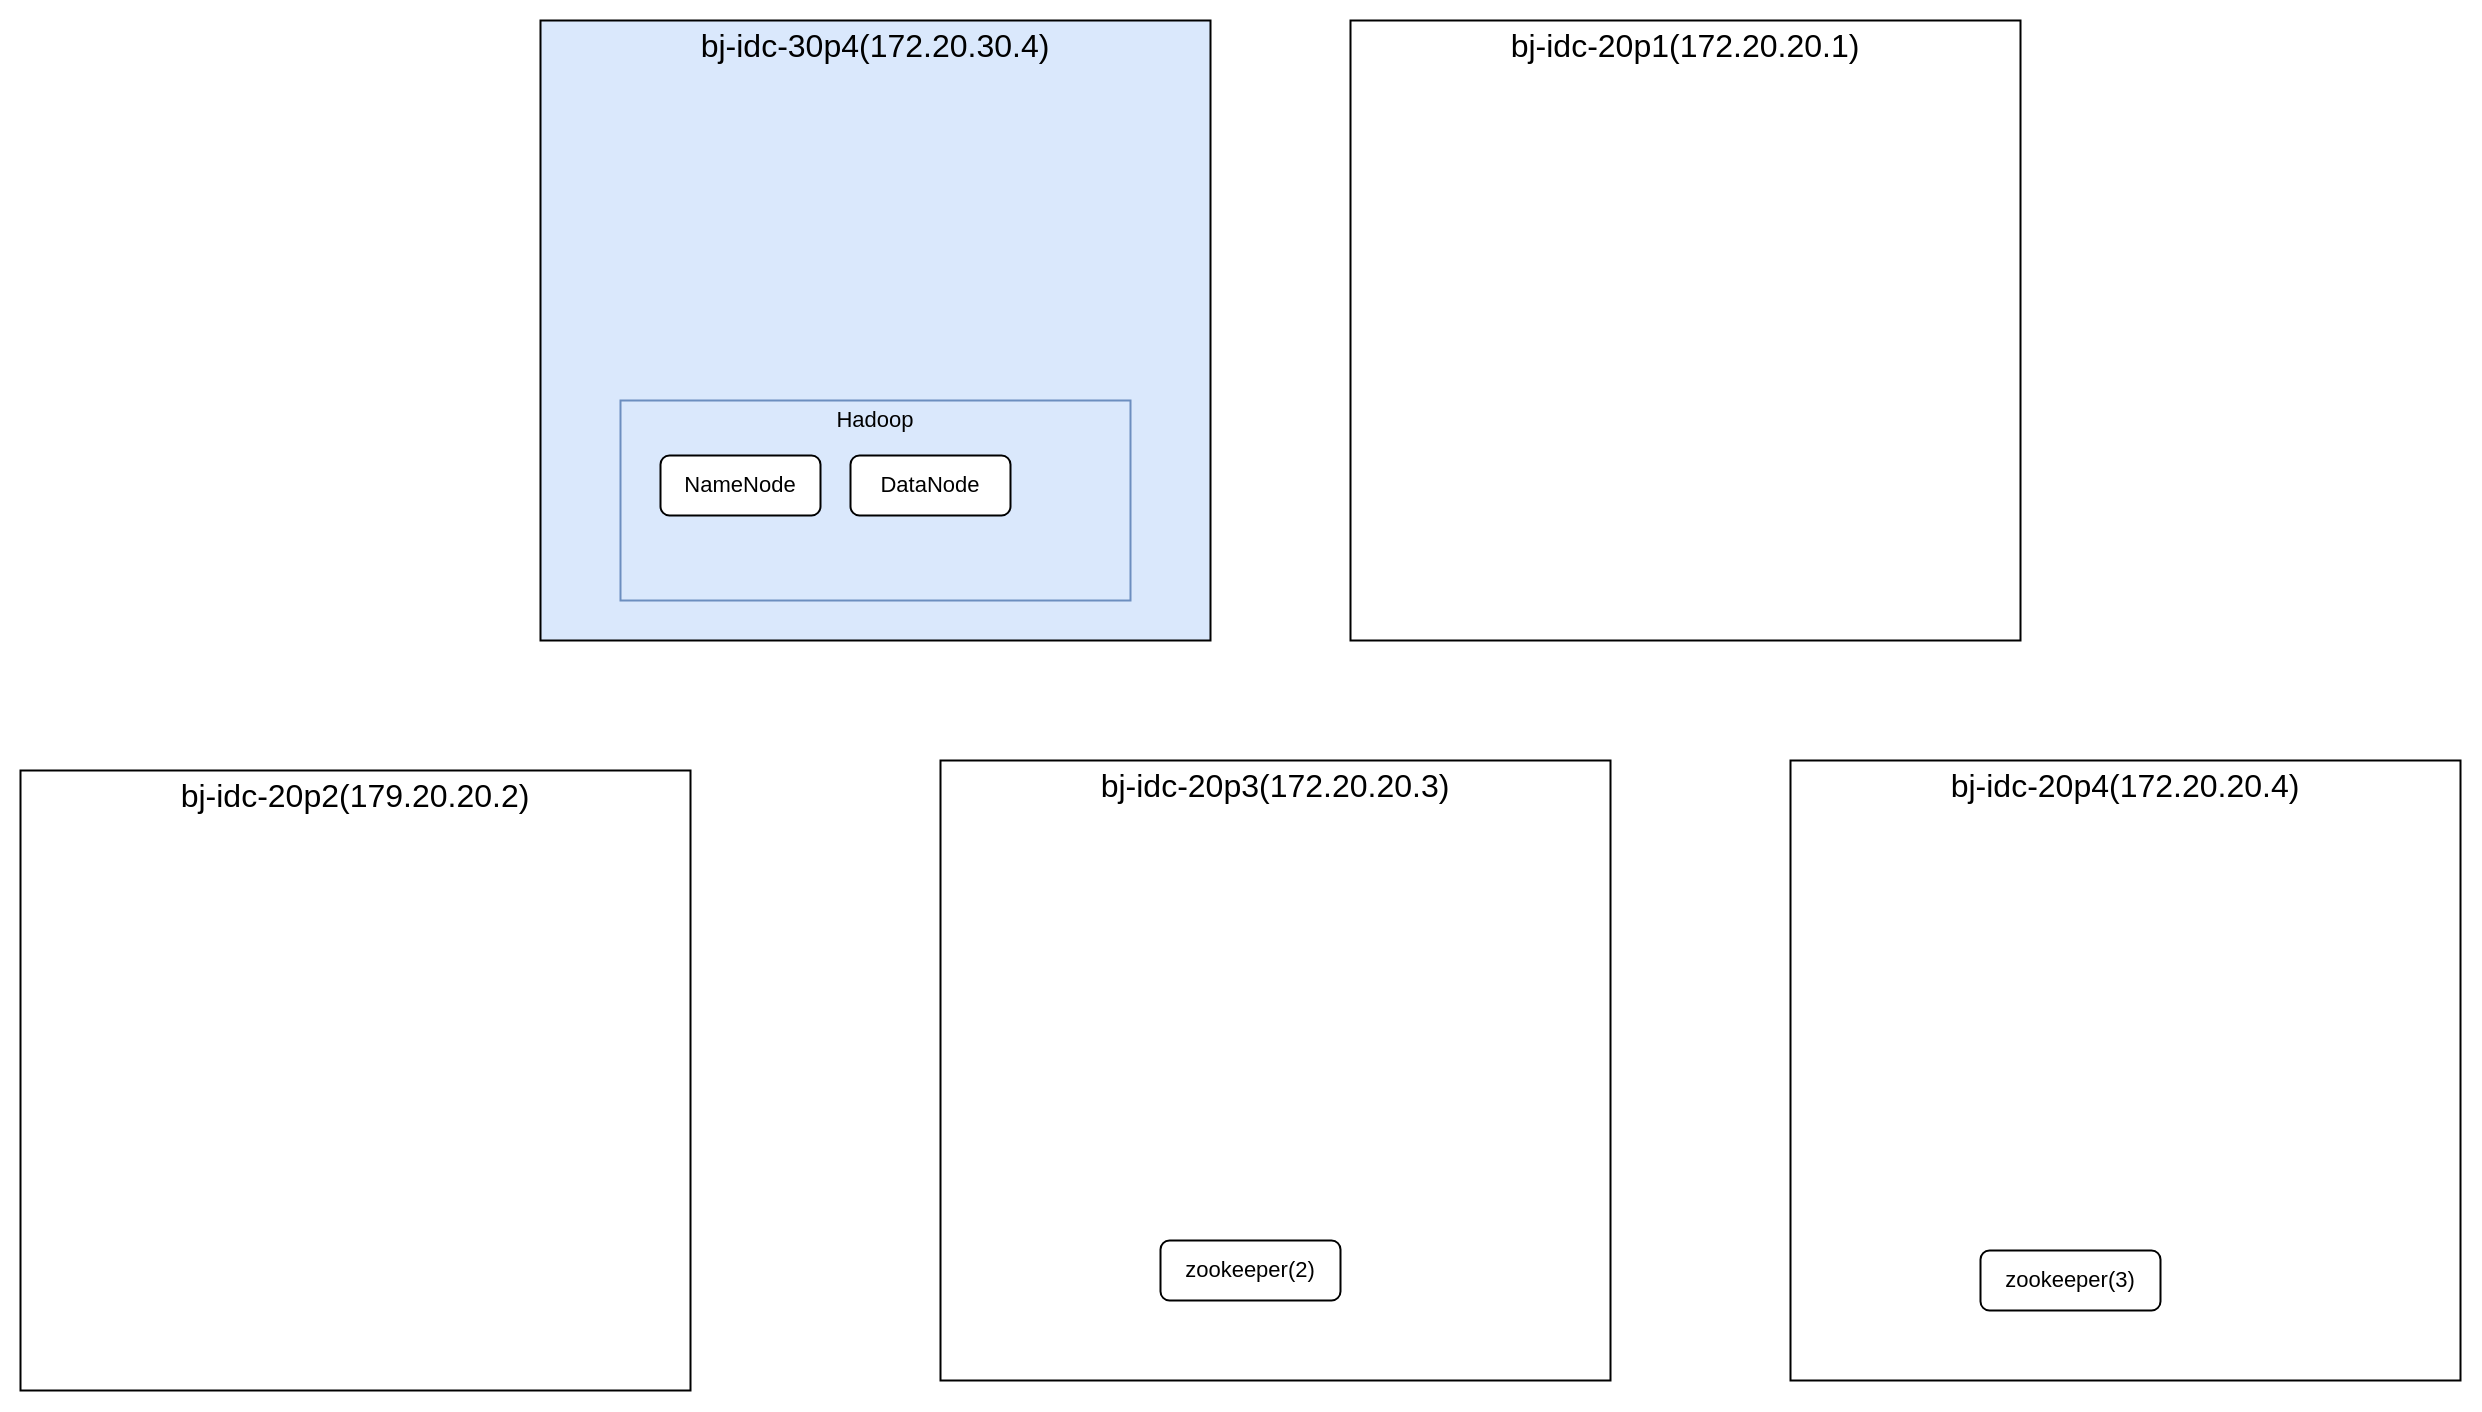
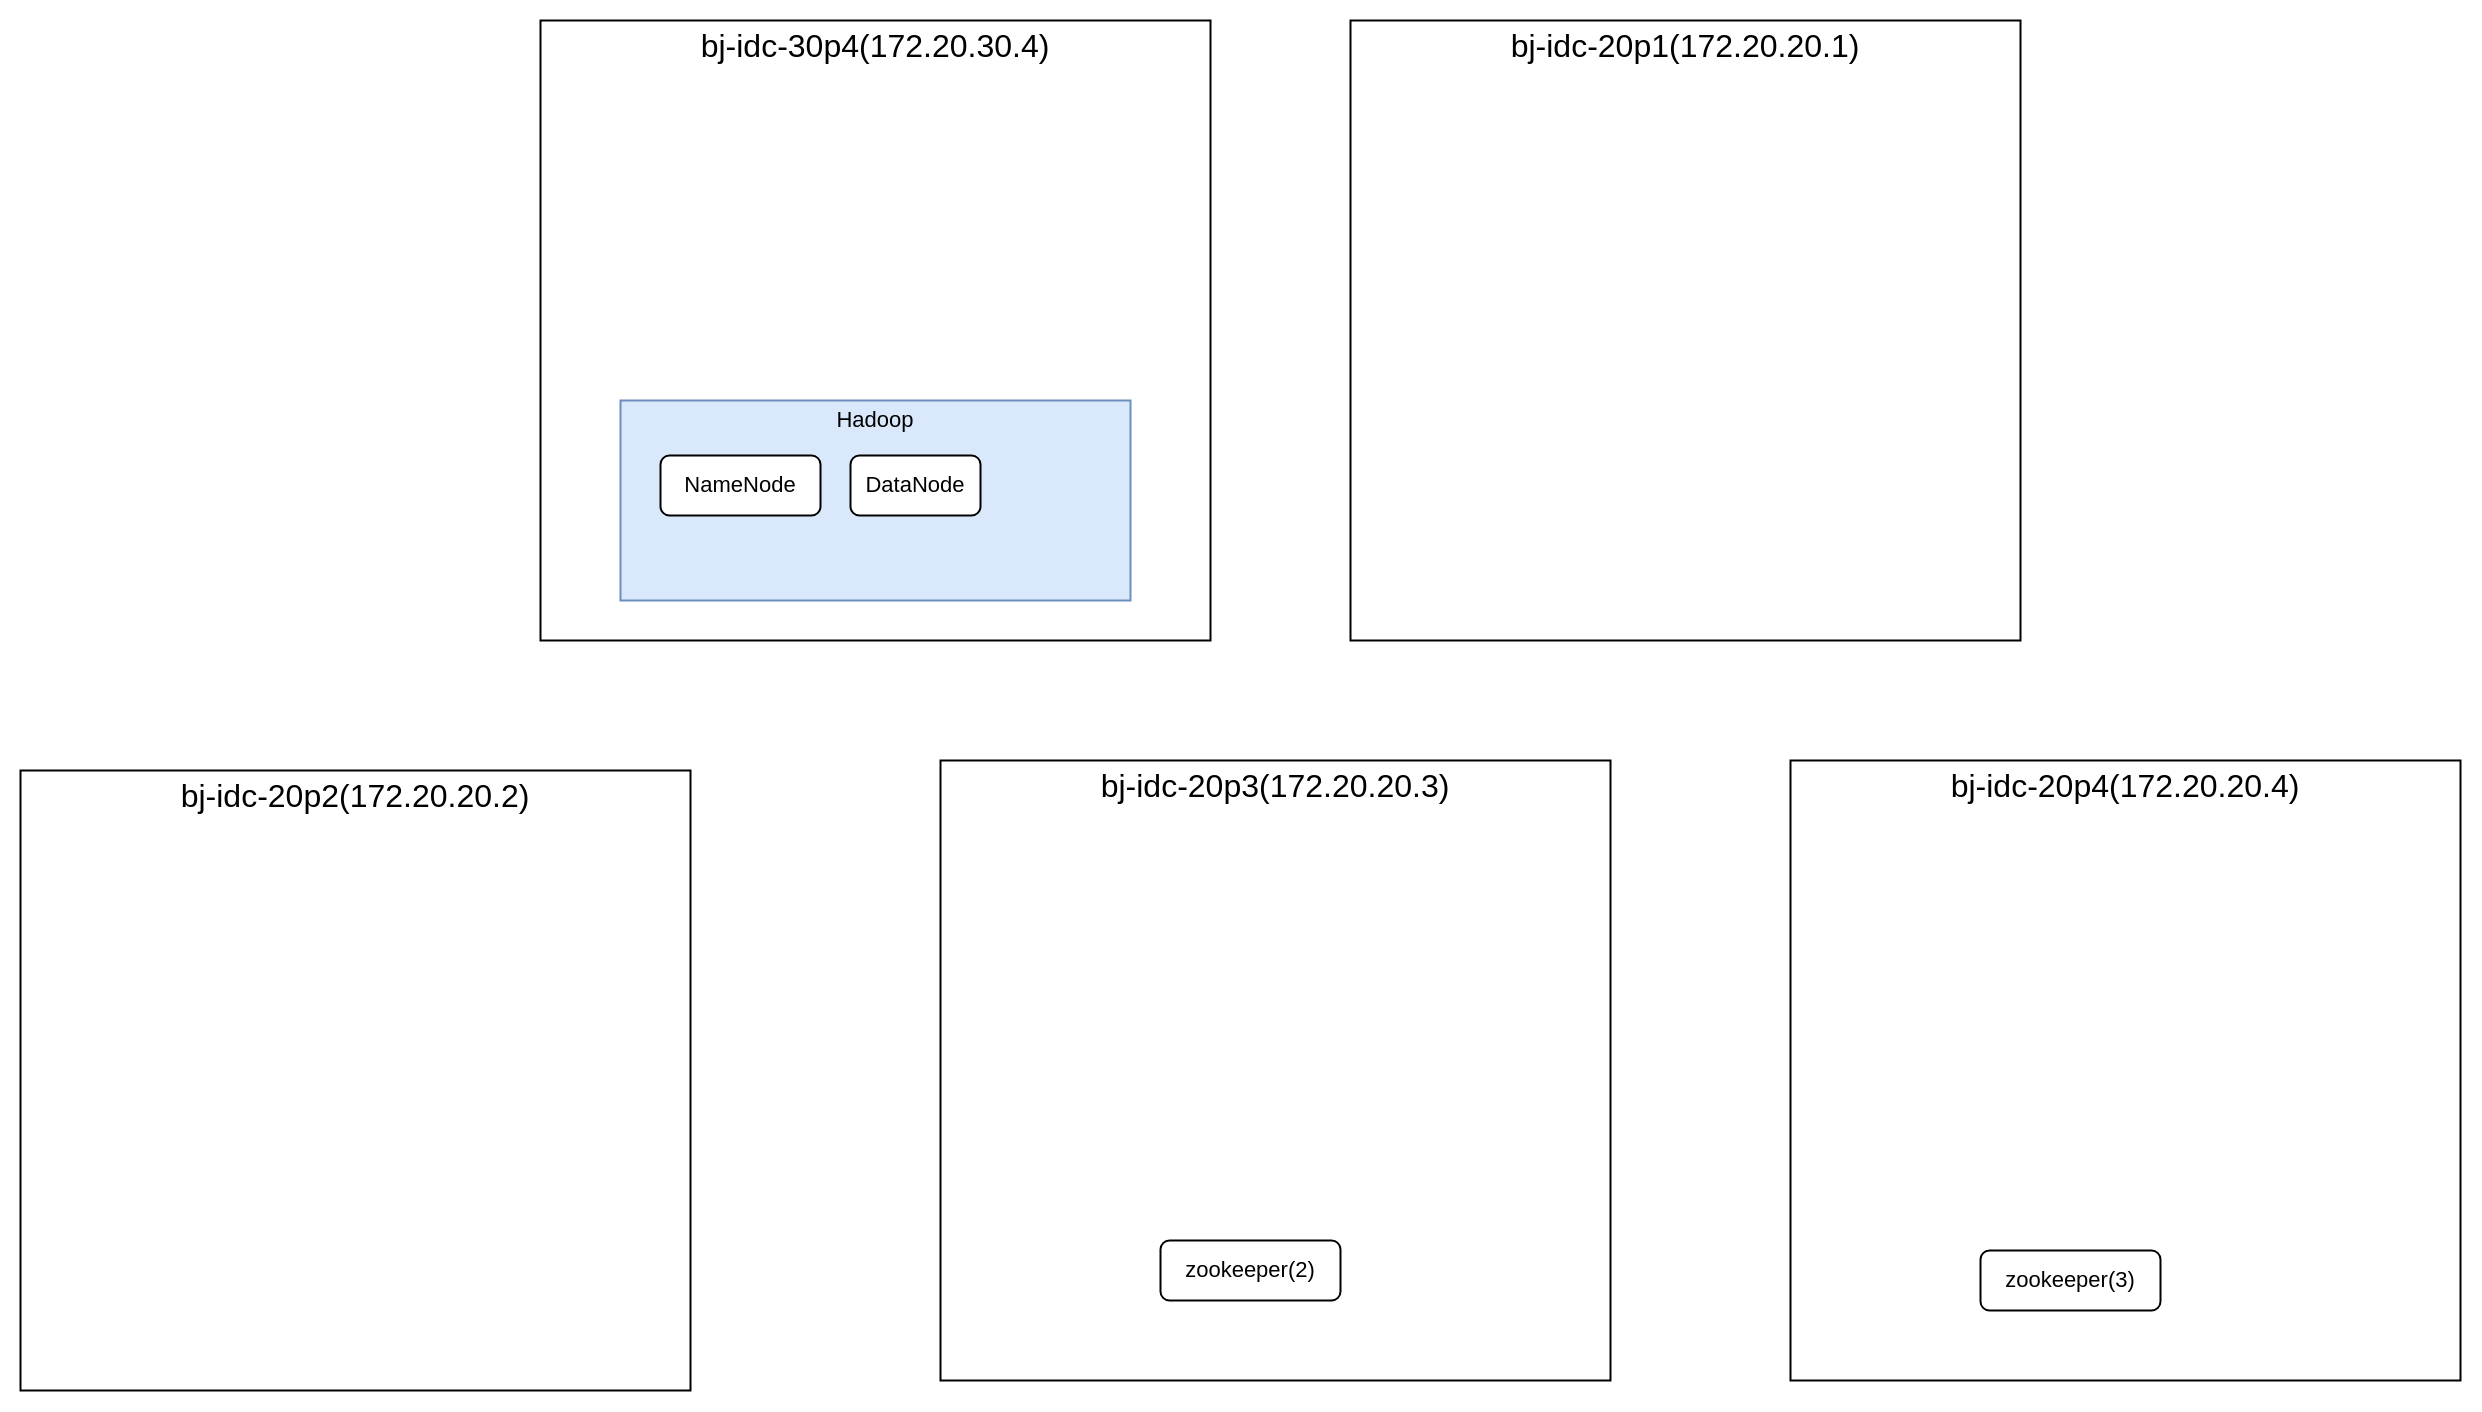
node "bj-idc-30p4(172.20.30.4)": fillcolor #dae8fc -> #ffffff
node "DataNode": size 160x60 -> 130x60
node "bj-idc-20p2(179.20.20.2)": label "bj-idc-20p2(179.20.20.2)" -> "bj-idc-20p2(172.20.20.2)"
